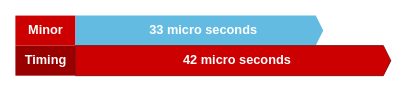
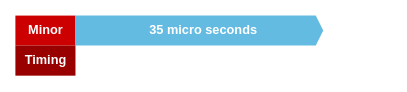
node "33 micro seconds": label "33 micro seconds" -> "35 micro seconds"
node "42 micro seconds": removed
